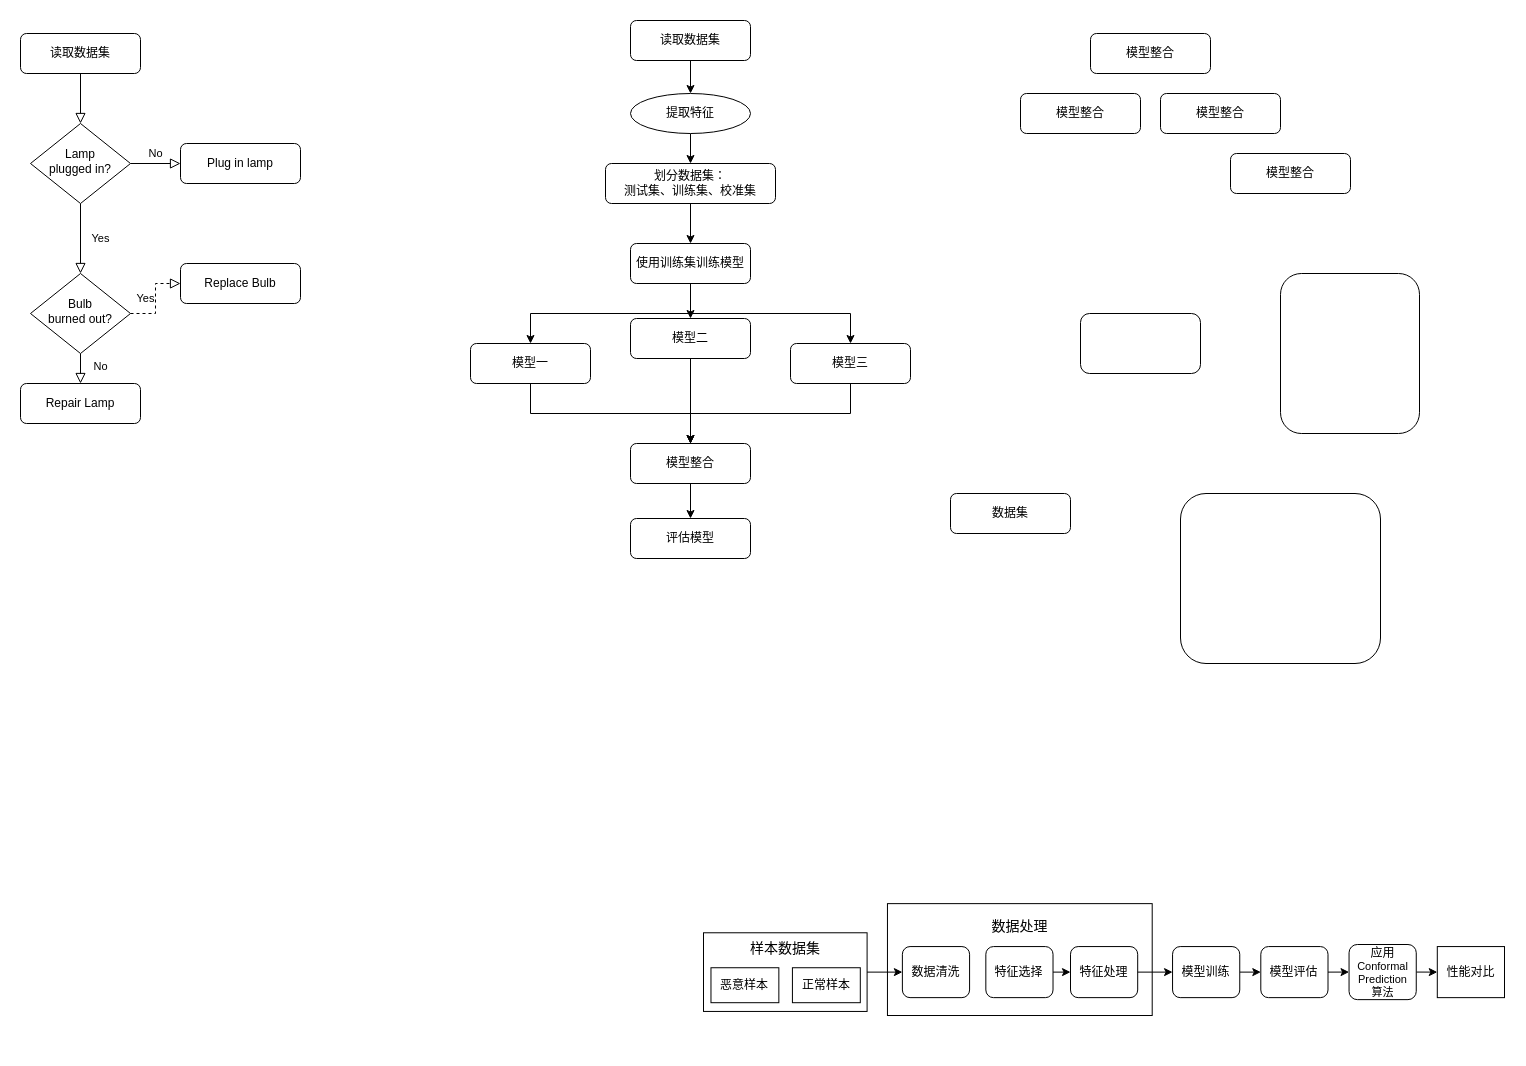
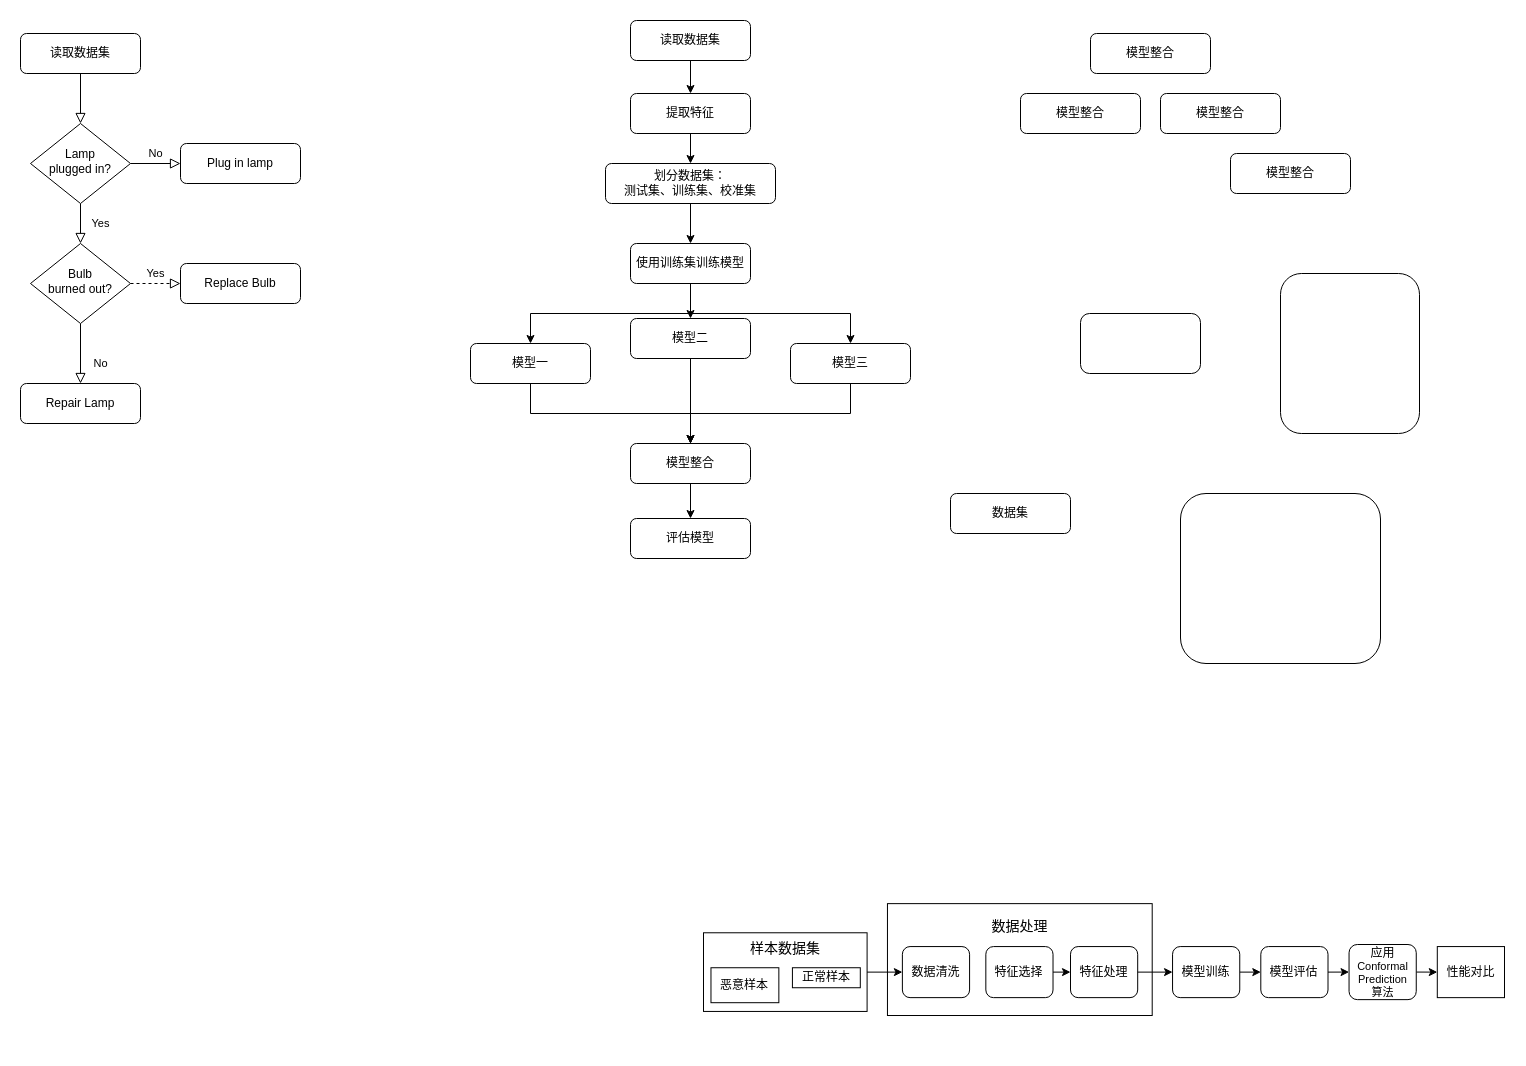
node "提取特征": shape ellipse -> rounded rectangle
node "Bulb burned out?": moved (81, 314) -> (81, 284)
node "正常样本": size 68x35 -> 68x20
